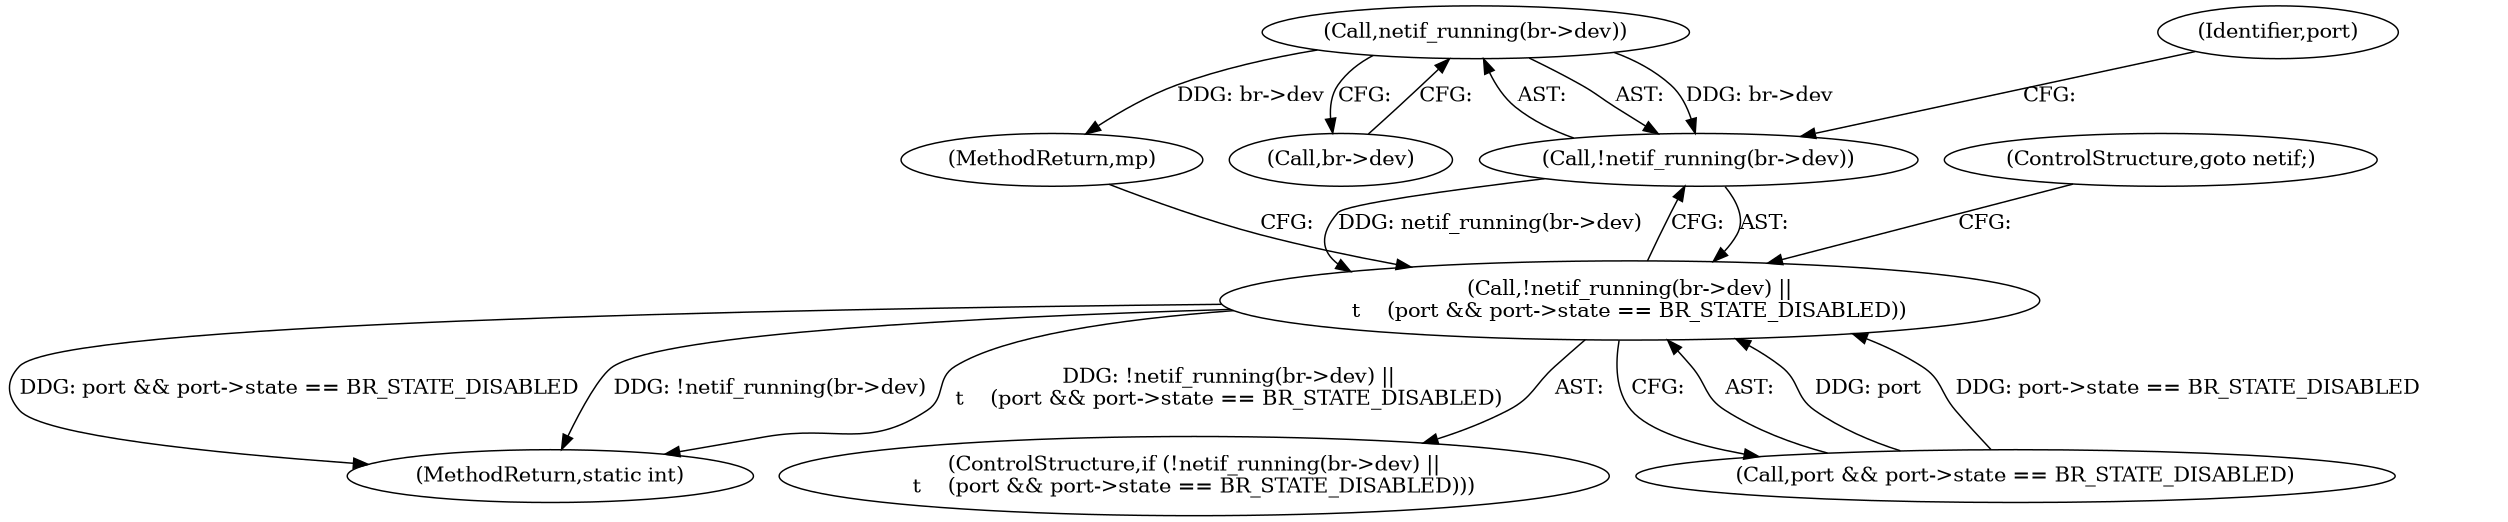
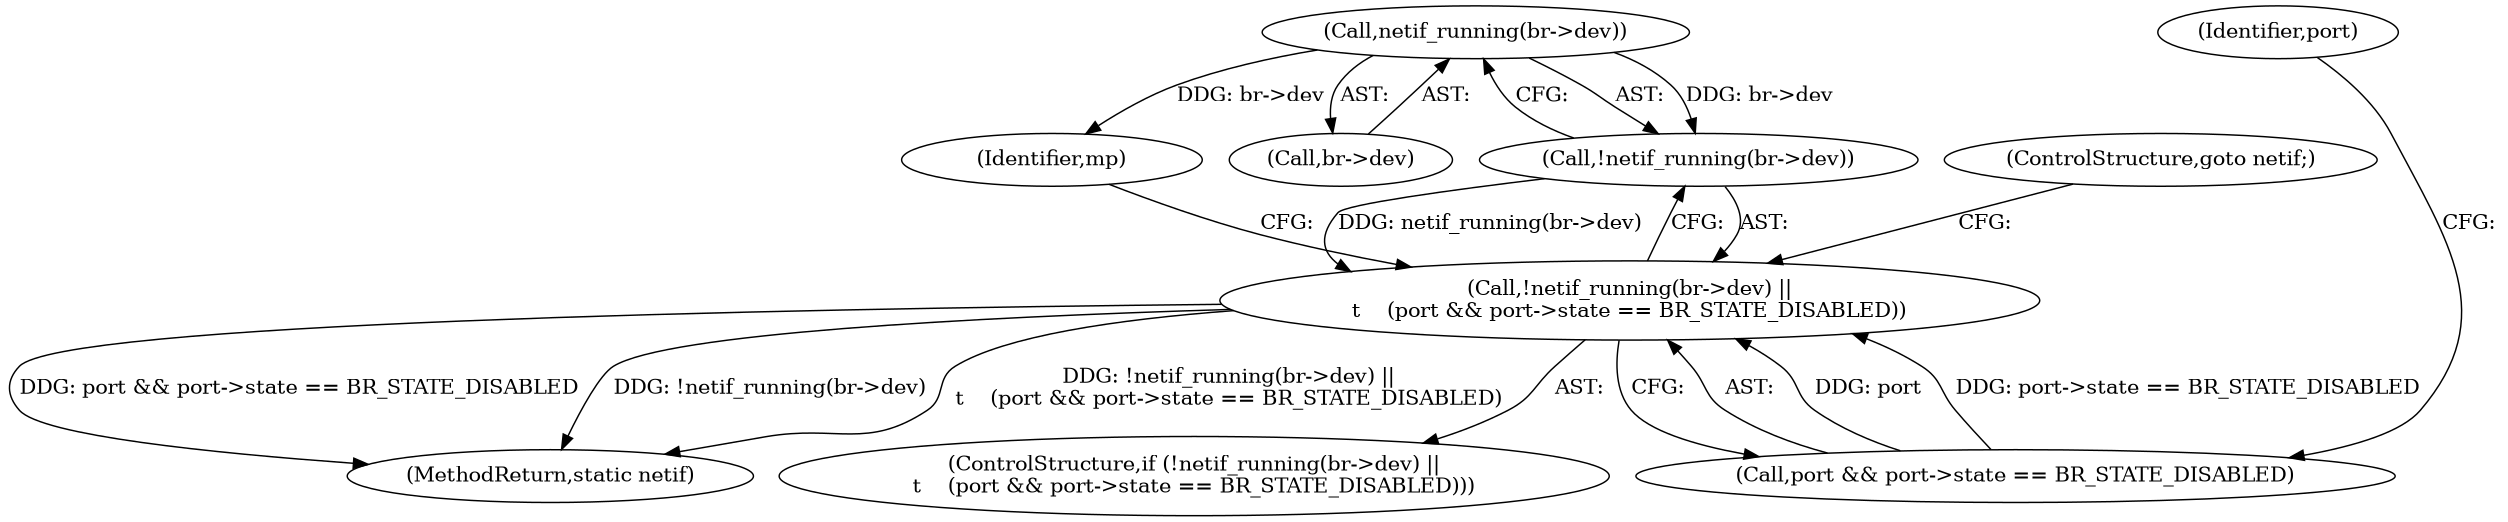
edge "(Identifier,port)" -> "(Call,!netif_running(br->dev))": now "(Identifier,port)" -> "(Call,port && port->state == BR_STATE_DISABLED)"
edge "(Call,netif_running(br->dev))" -> "(Call,br->dev)": label "CFG: " -> "AST: "
edge "(Call,br->dev)" -> "(Call,netif_running(br->dev))": label "CFG: " -> "AST: "
edge "(Call,!netif_running(br->dev))" -> "(Call,netif_running(br->dev))": label "AST: " -> "CFG: "
node "(MethodReturn,mp)": label "(MethodReturn,mp)" -> "(Identifier,mp)"
node "(MethodReturn,static int)": label "(MethodReturn,static int)" -> "(MethodReturn,static netif)"
